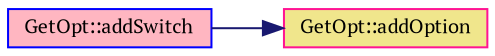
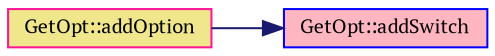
edge "GetOpt::addSwitch" -> "GetOpt::addOption": reversed
